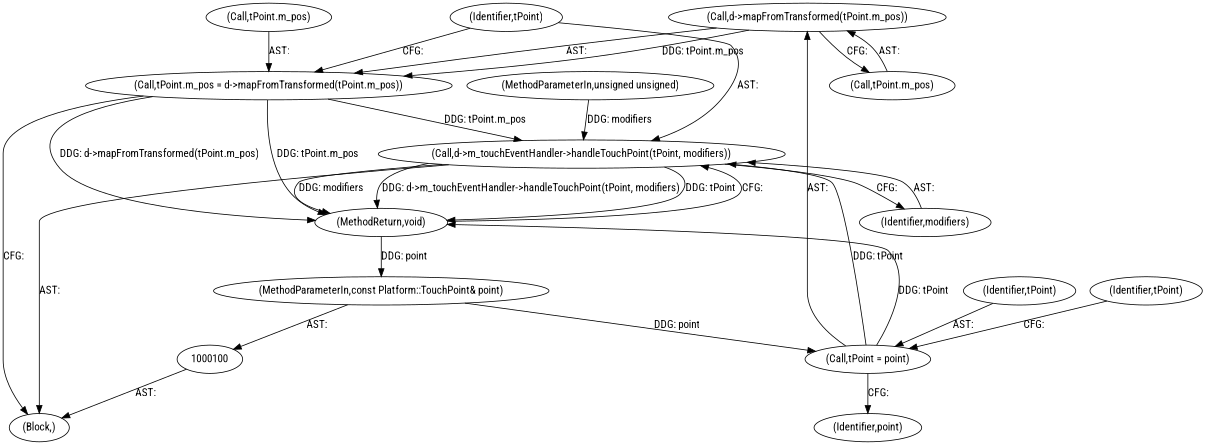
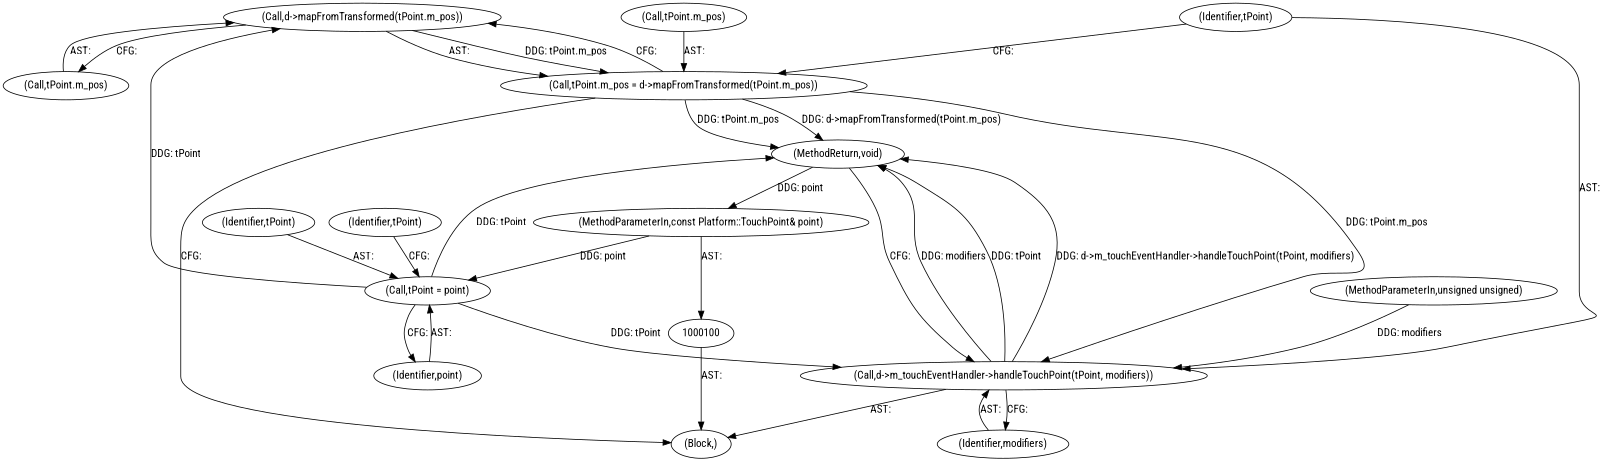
edge "(Call,tPoint.m_pos = d->mapFromTransformed(tPoint.m_pos))" -> "(Call,d->mapFromTransformed(tPoint.m_pos))": added, label "CFG:"
edge "(Call,tPoint = point)" -> "(Call,d->mapFromTransformed(tPoint.m_pos))": label "AST: " -> "DDG: tPoint"
edge "(Identifier,point)" -> "(Call,tPoint = point)": added, label "AST:"
